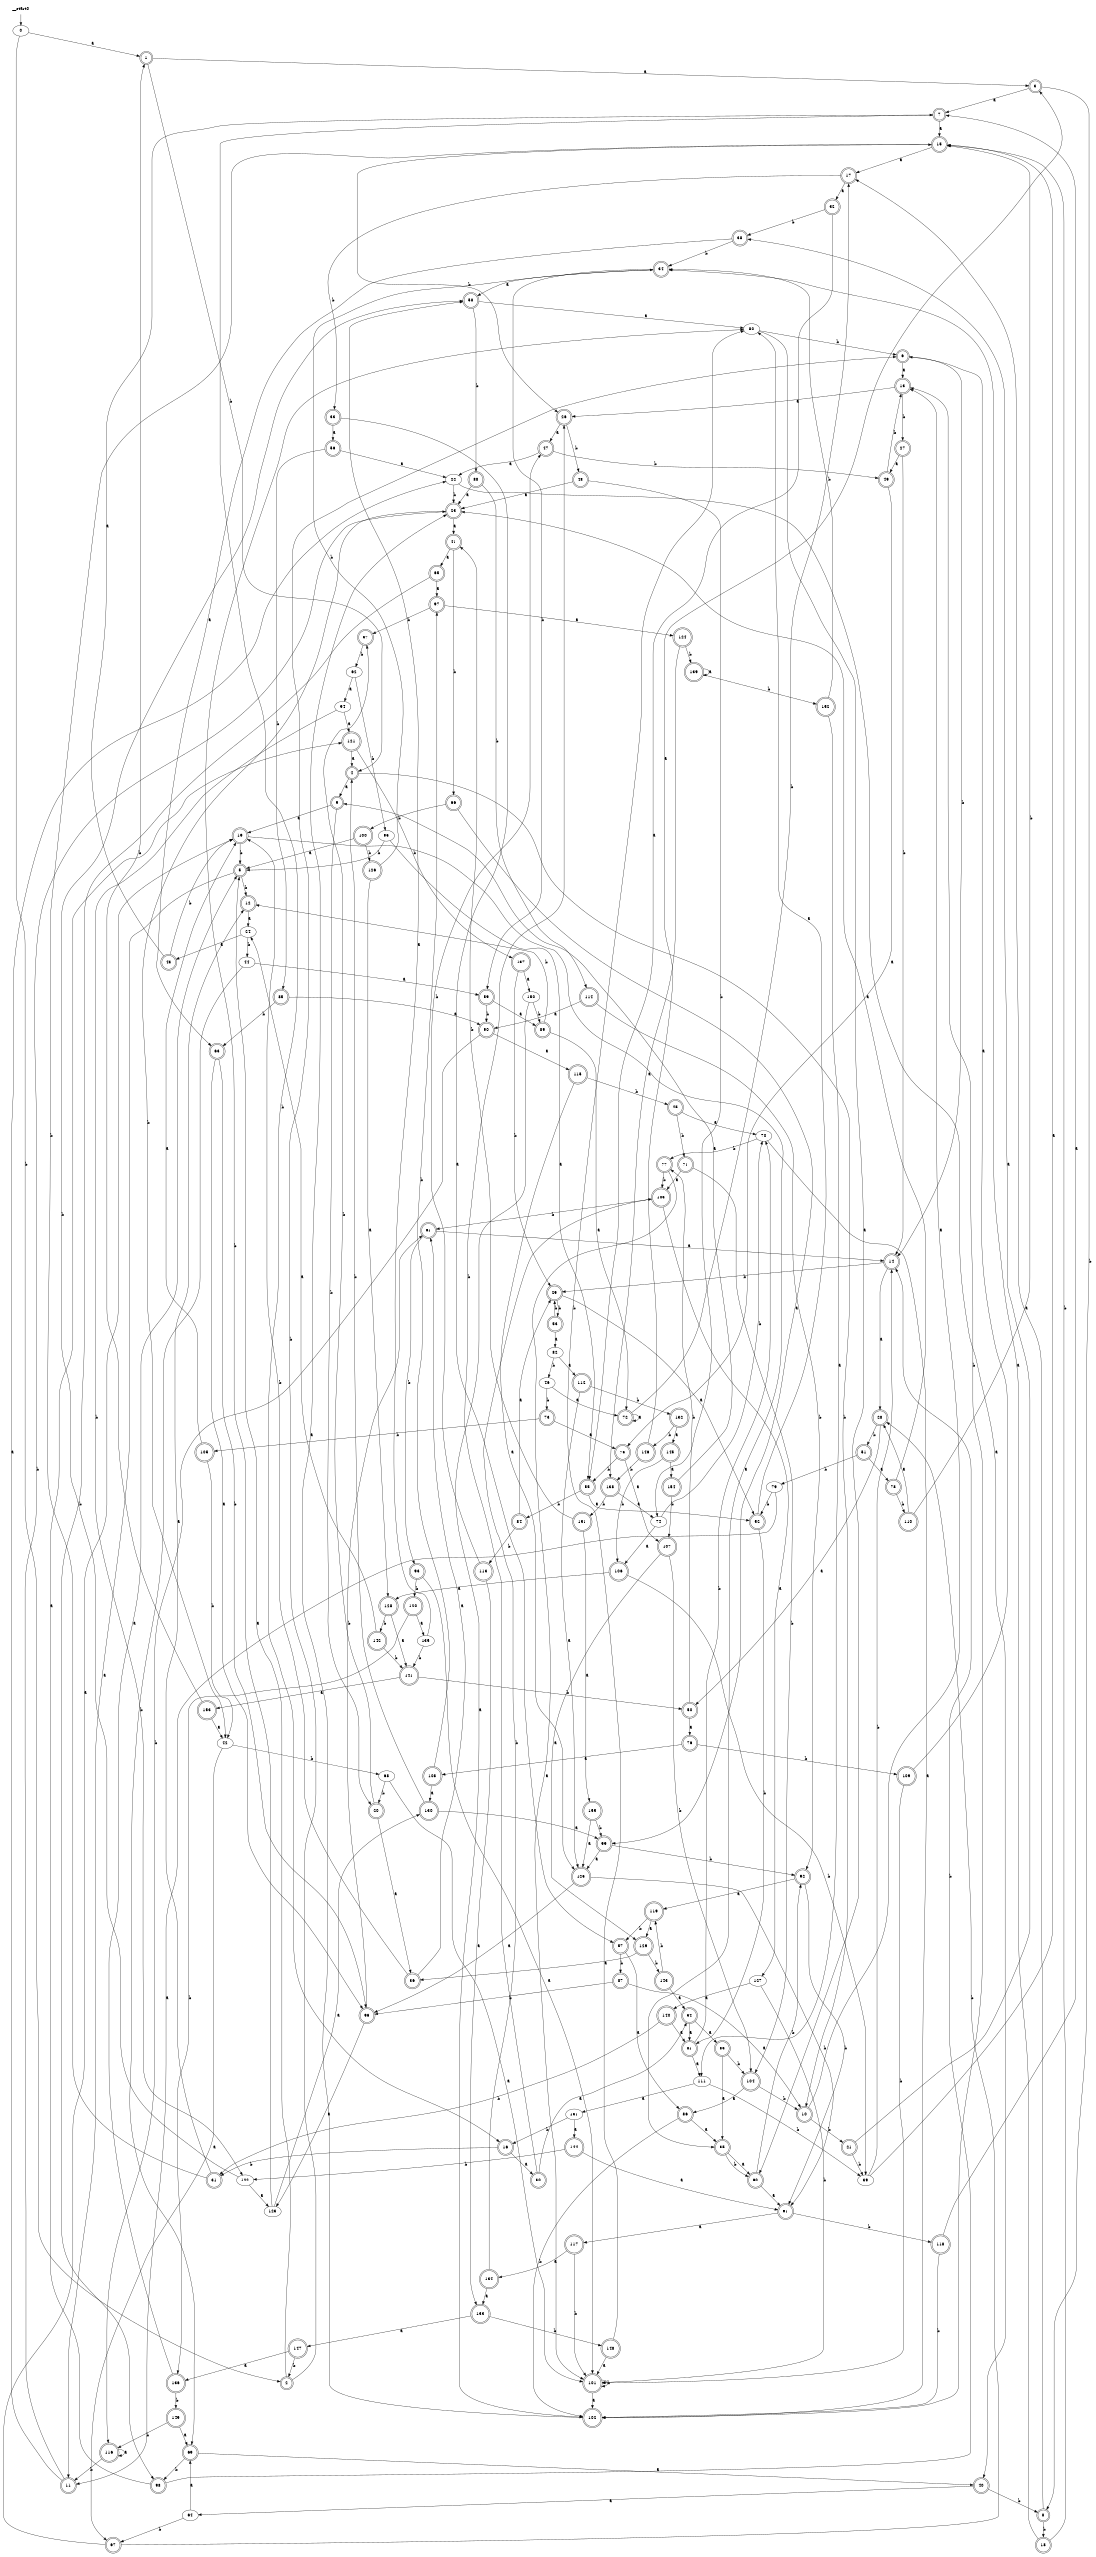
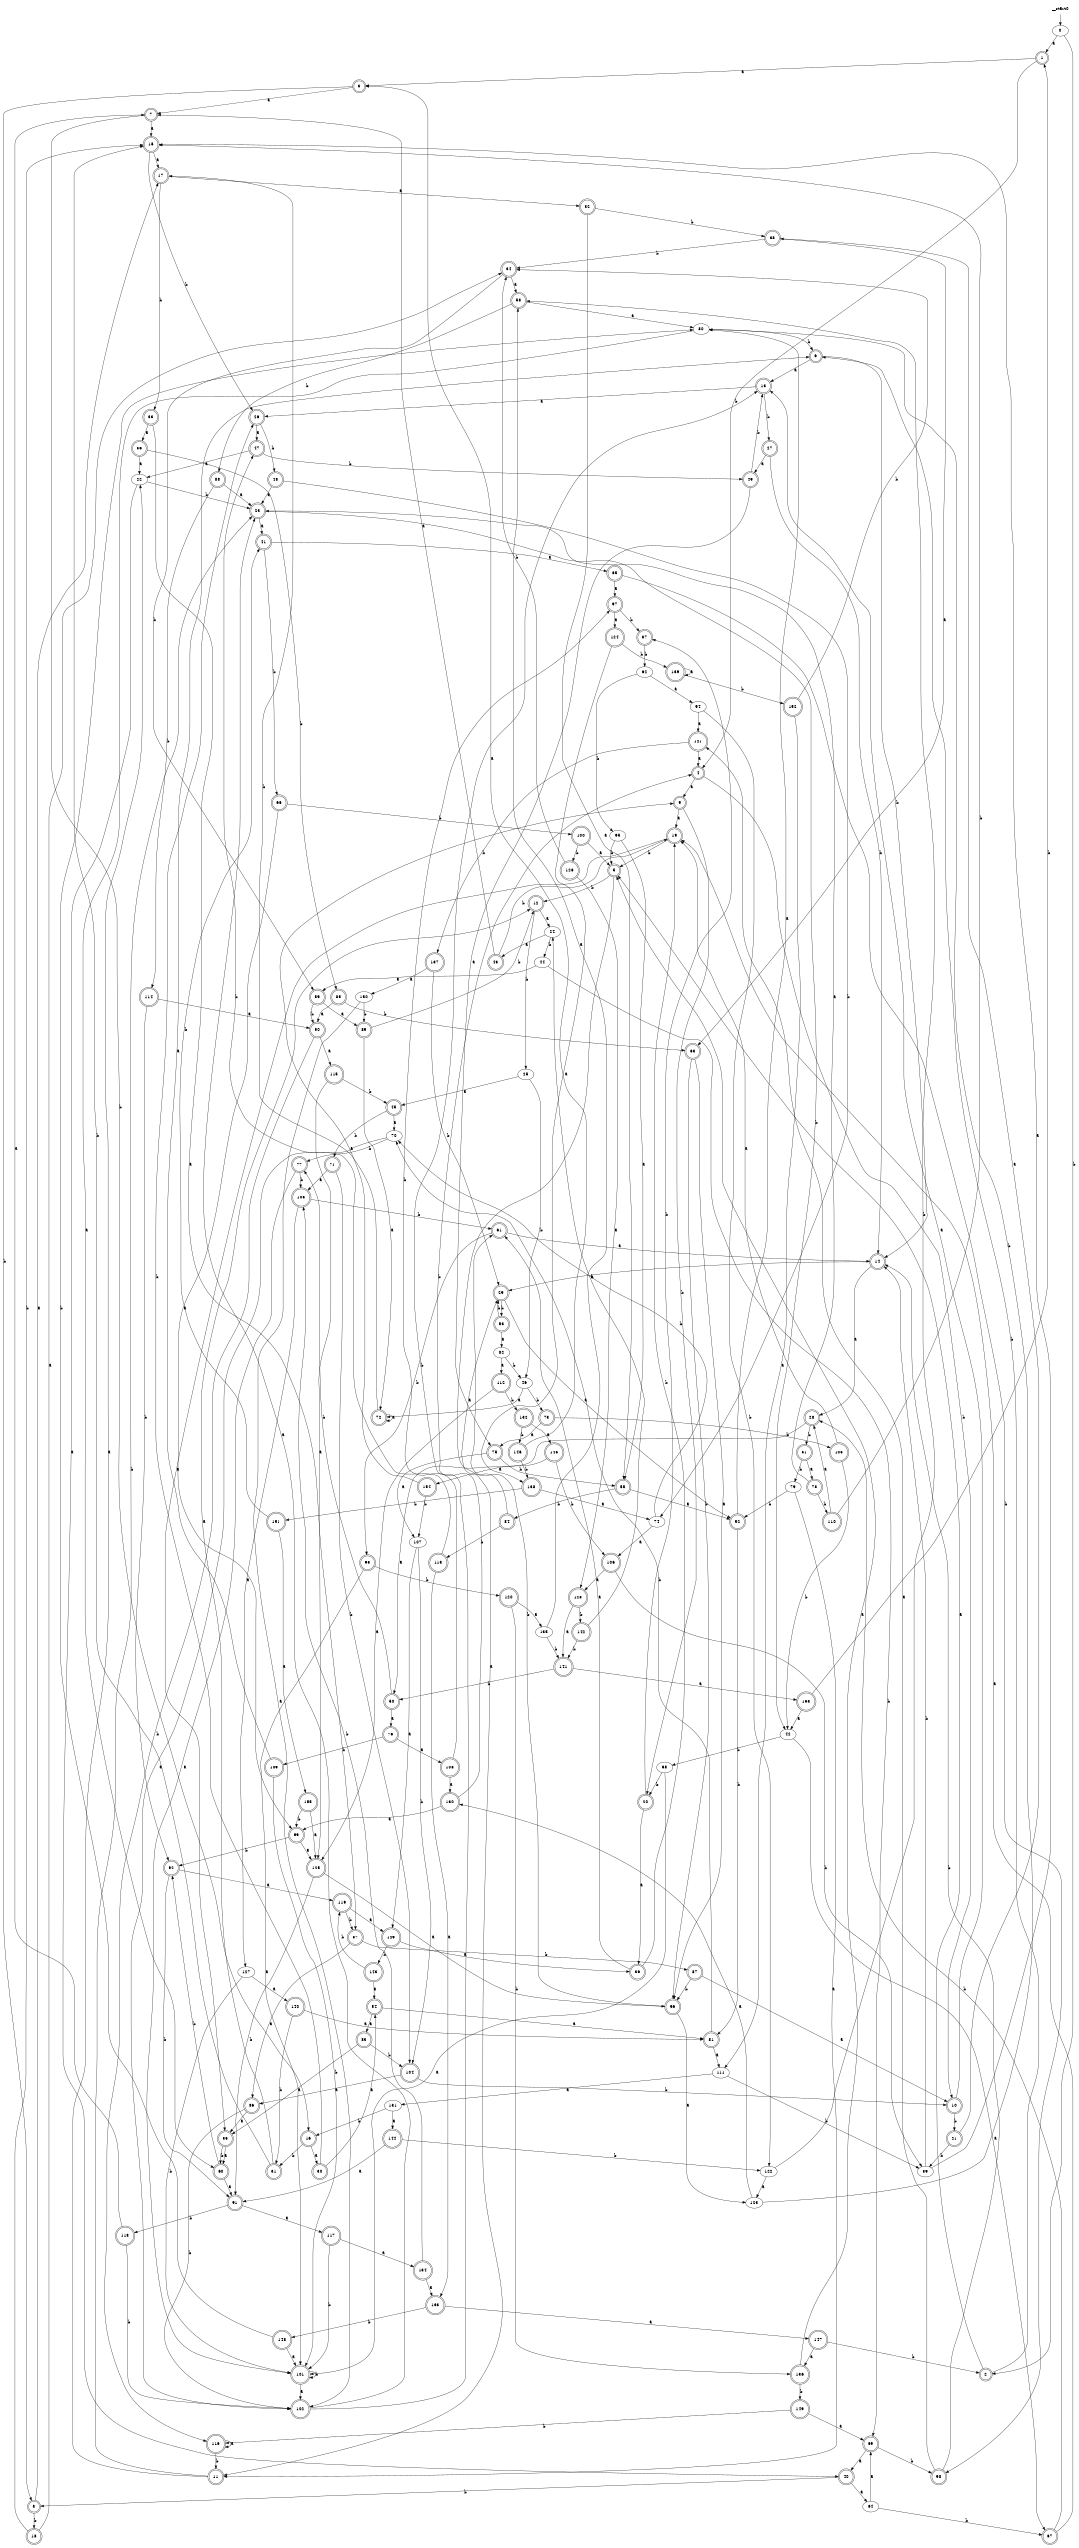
node "25": added
node "107": shape doublecircle -> ellipse
